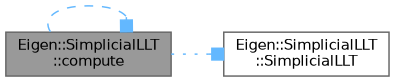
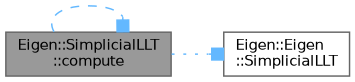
node "Eigen::SimplicialLLT ::SimplicialLLT": label "Eigen::SimplicialLLT ::SimplicialLLT" -> "Eigen::Eigen ::SimplicialLLT"
